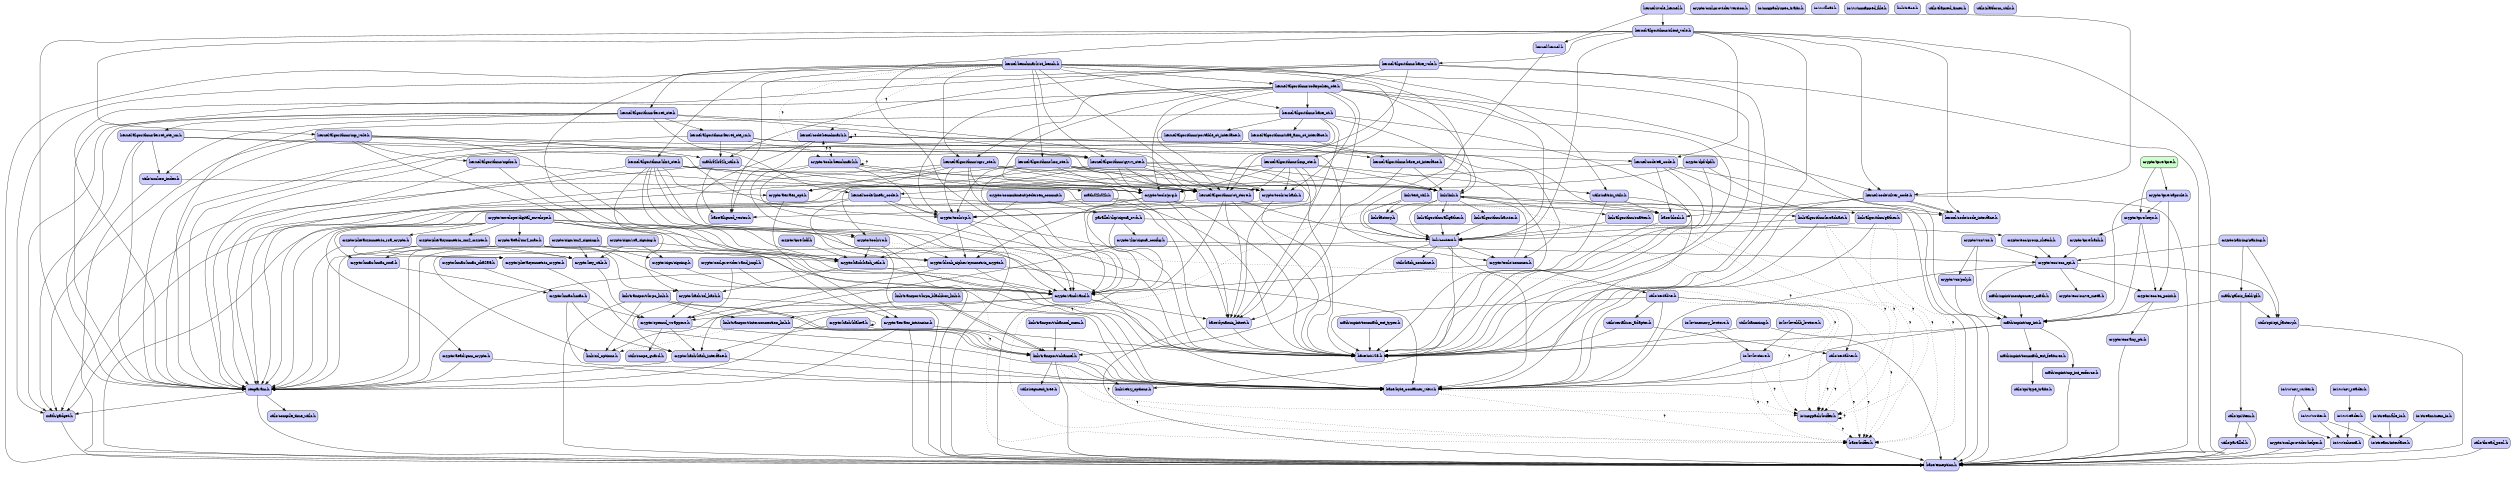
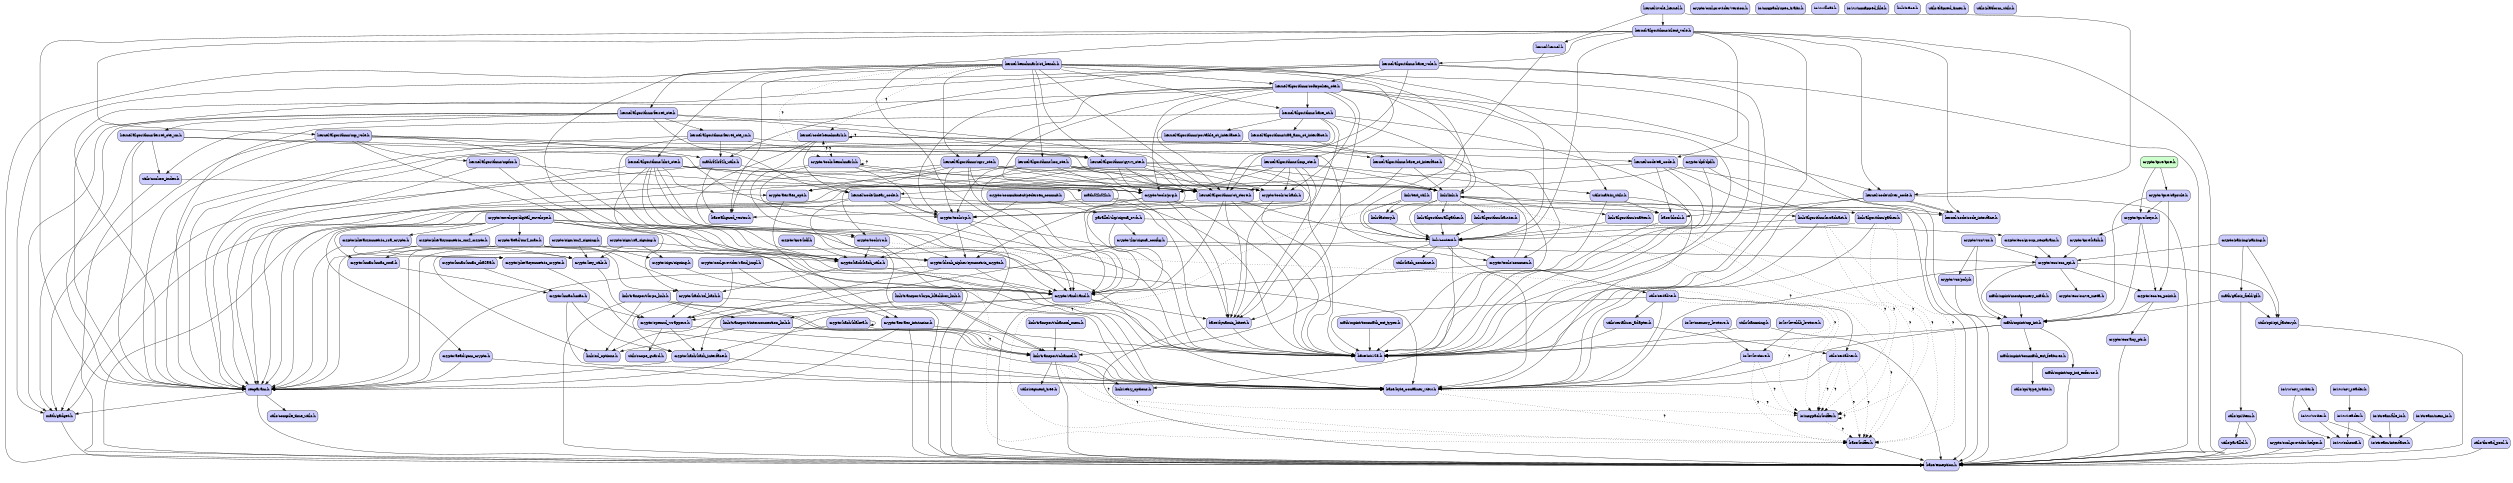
edge "kernel/algorithms/ferret_ote_rn.h" -> "base/block.h": now "kernel/algorithms/ferret_ote_rn.h" -> "crypto/hash/hash_utils.h"
edge "kernel/code/benchmark.h" -> "kernel/code/linear_code.h": added
node "crypto/ecc/group_sketch.h": label "crypto/ecc/group_sketch.h" -> "crypto/ecc/group_secparam.h"
edge "link/transport/interconnection_link.h" -> "link/ssl_options.h": style dotted -> solid
